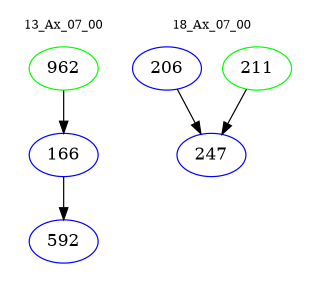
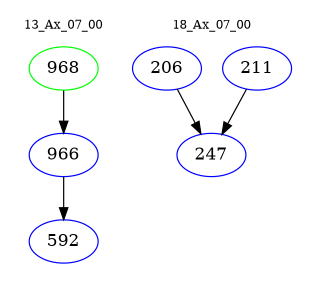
node "962": label "962" -> "968"
node "211": color green -> blue
node "166": label "166" -> "966"
